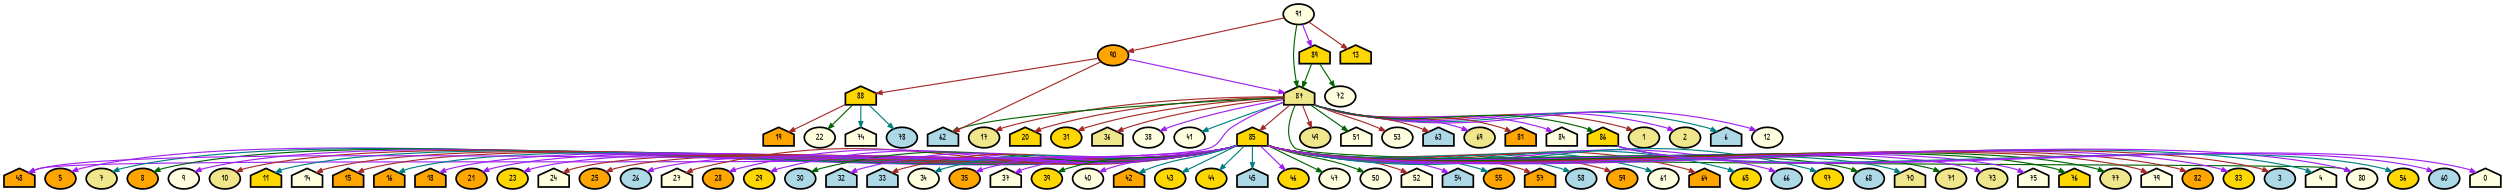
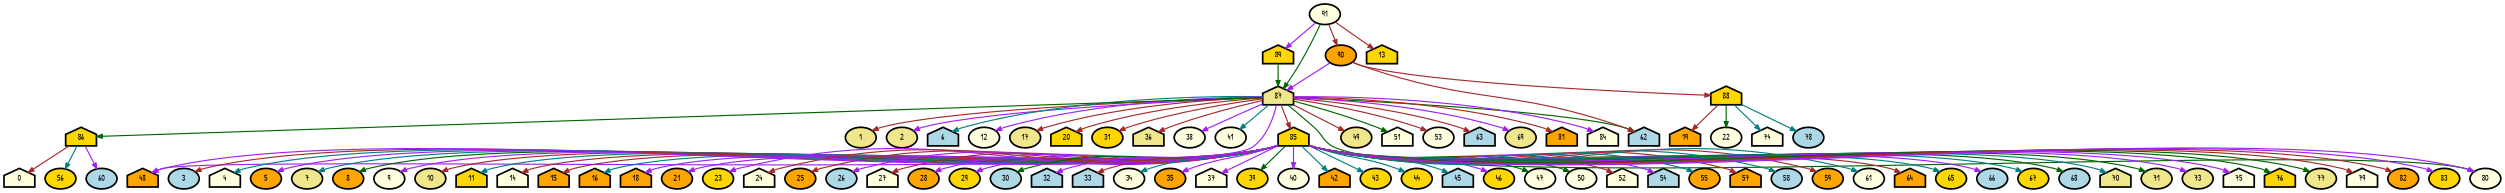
node "72": removed
edge "86" -> "0": color purple -> brown
node "97": label "97" -> "67"
